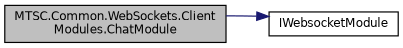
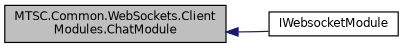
edge "MTSC.Common.WebSockets.Client Modules.ChatModule" -> "IWebsocketModule": reversed
